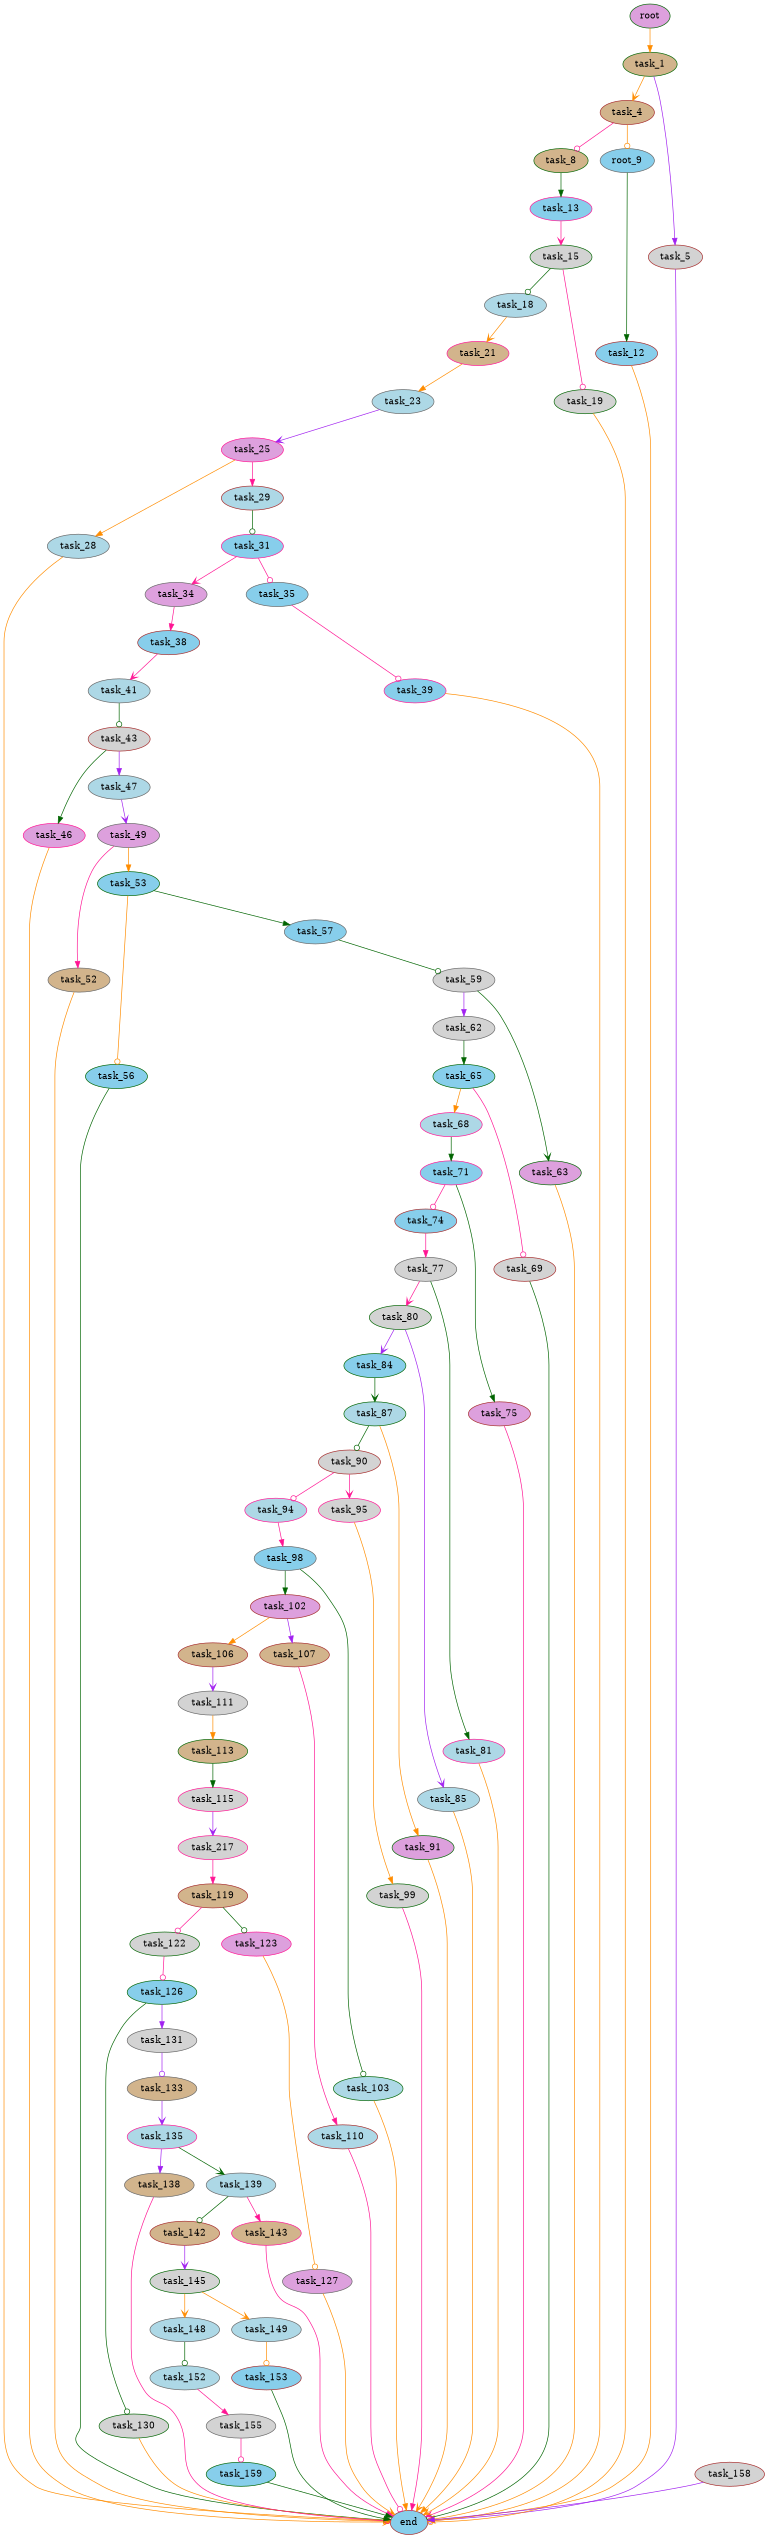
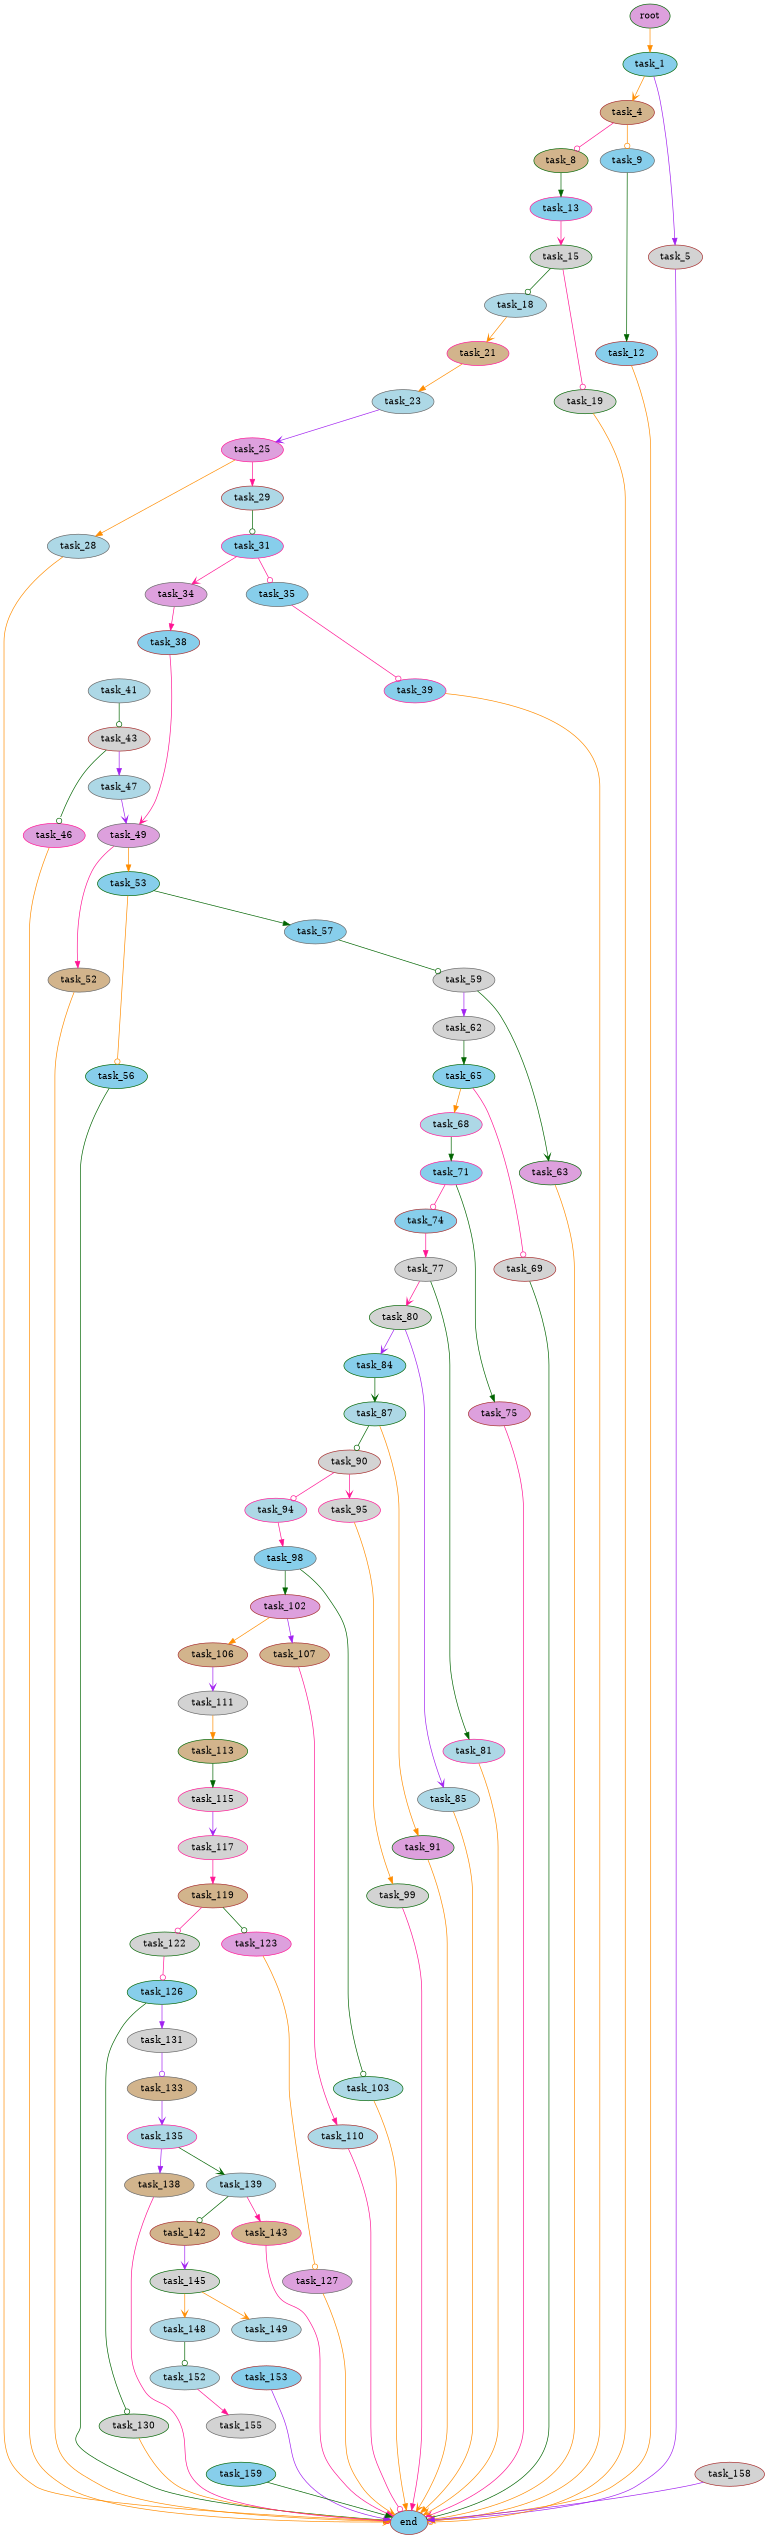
node "task_1": fillcolor tan -> skyblue
node "root_9": label "root_9" -> "task_9"
edge "task_38" -> "task_41": now "task_38" -> "task_49"
edge "task_43" -> "task_46": arrowhead normal -> odot
node "task_217": label "task_217" -> "task_117"
edge "task_149" -> "task_153": removed
edge "task_155" -> "task_159": removed
edge "task_153" -> "end": color darkgreen -> purple
